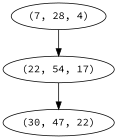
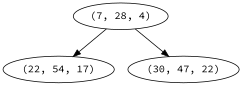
edge "(22, 54, 17)" -> "(30, 47, 22)": now "(7, 28, 4)" -> "(30, 47, 22)"
